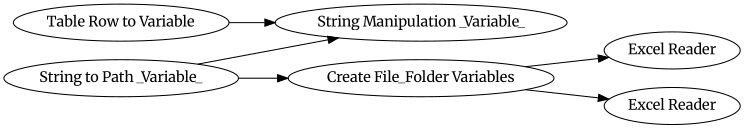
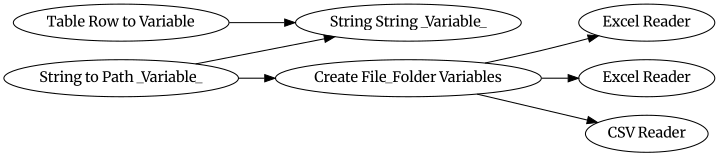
node "String Manipulation _Variable_": label "String Manipulation _Variable_" -> "String String _Variable_"
node "CSV Reader": added
